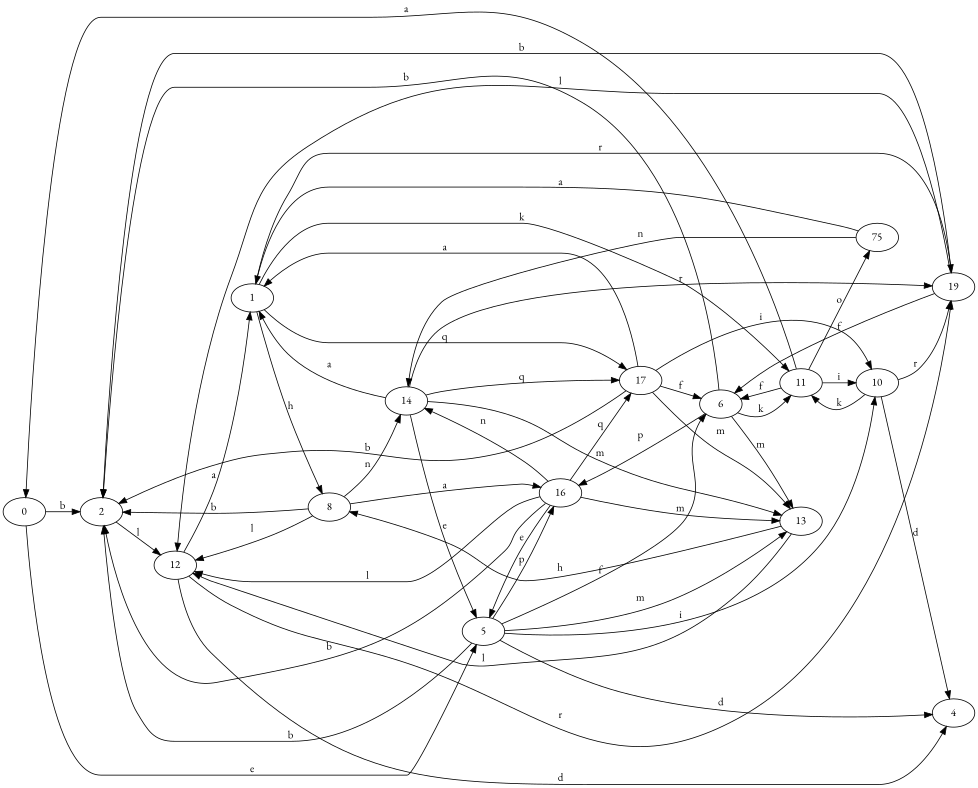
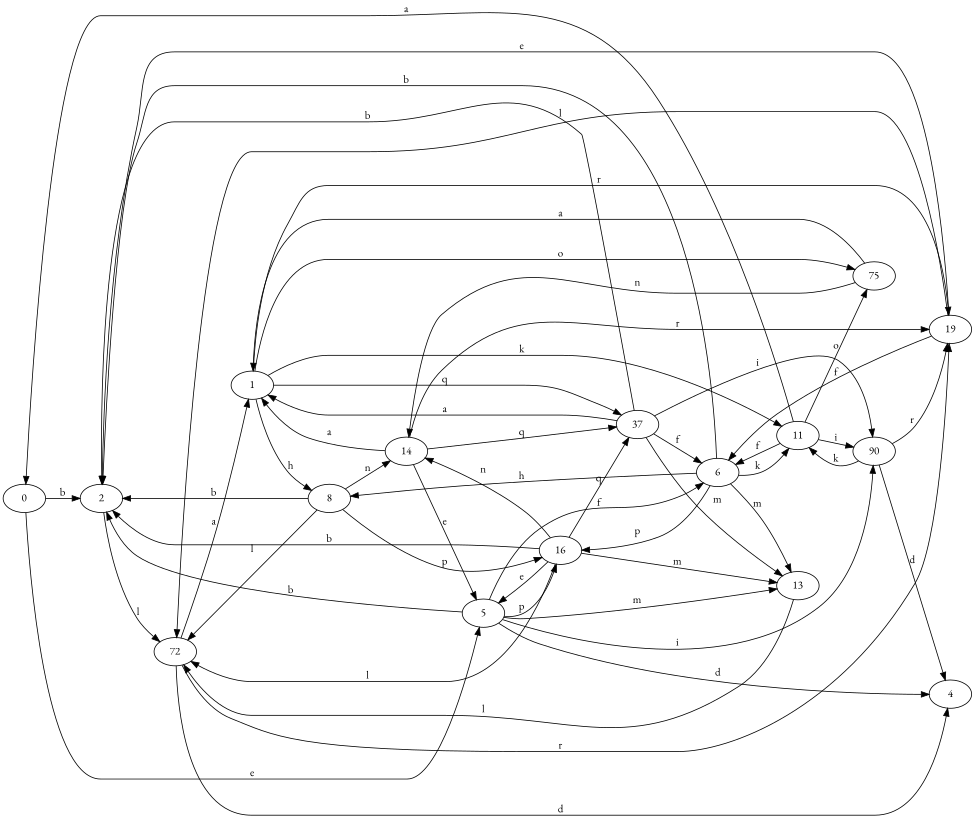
edge "19" -> "2": label "b" -> "e"
edge "1" -> "75": added, label "o"
node "17": label "17" -> "37"
node "10": label "10" -> "90"
edge "14" -> "13": removed, label "m"
edge "8" -> "16": label "a" -> "p"
node "12": label "12" -> "72"
edge "13" -> "8": now "6" -> "8"
